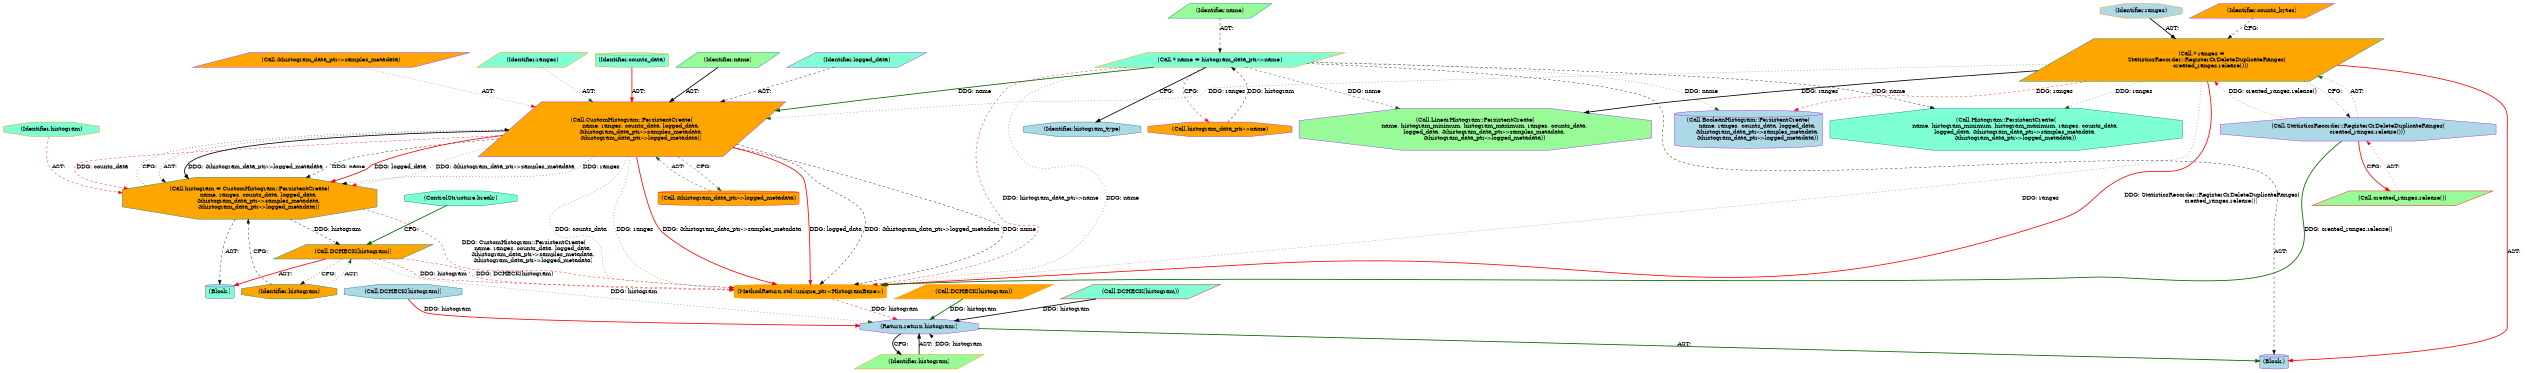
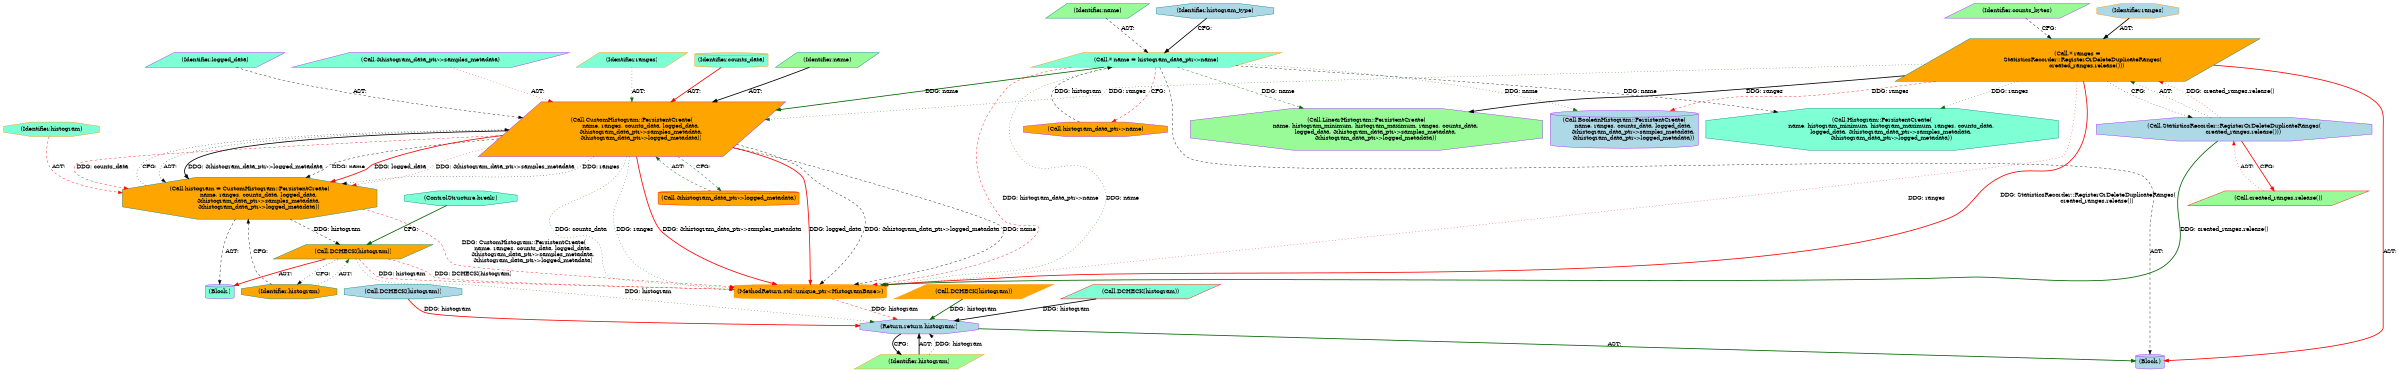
node "(Identifier,counts_bytes)": fillcolor orange -> palegreen
node "(Call,&histogram_data_ptr->samples_metadata)": fillcolor orange -> aquamarine
edge "(Call,* name = histogram_data_ptr->name)" -> "(Identifier,histogram_type)": reversed
